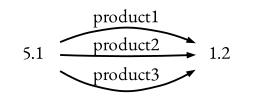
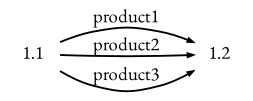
node "5.1": label "5.1" -> "1.1"
